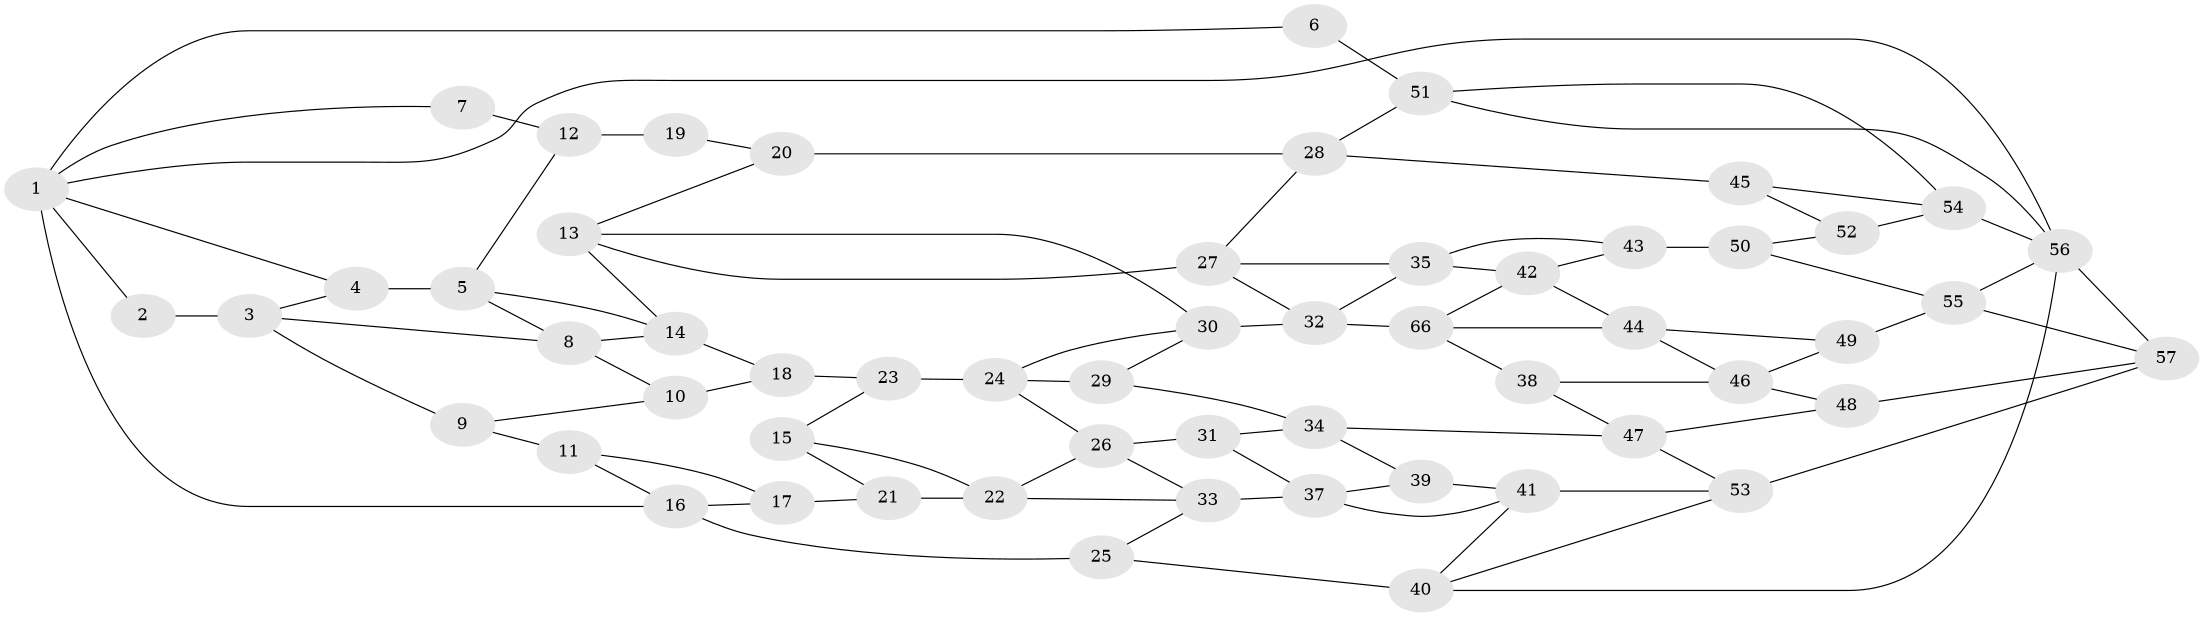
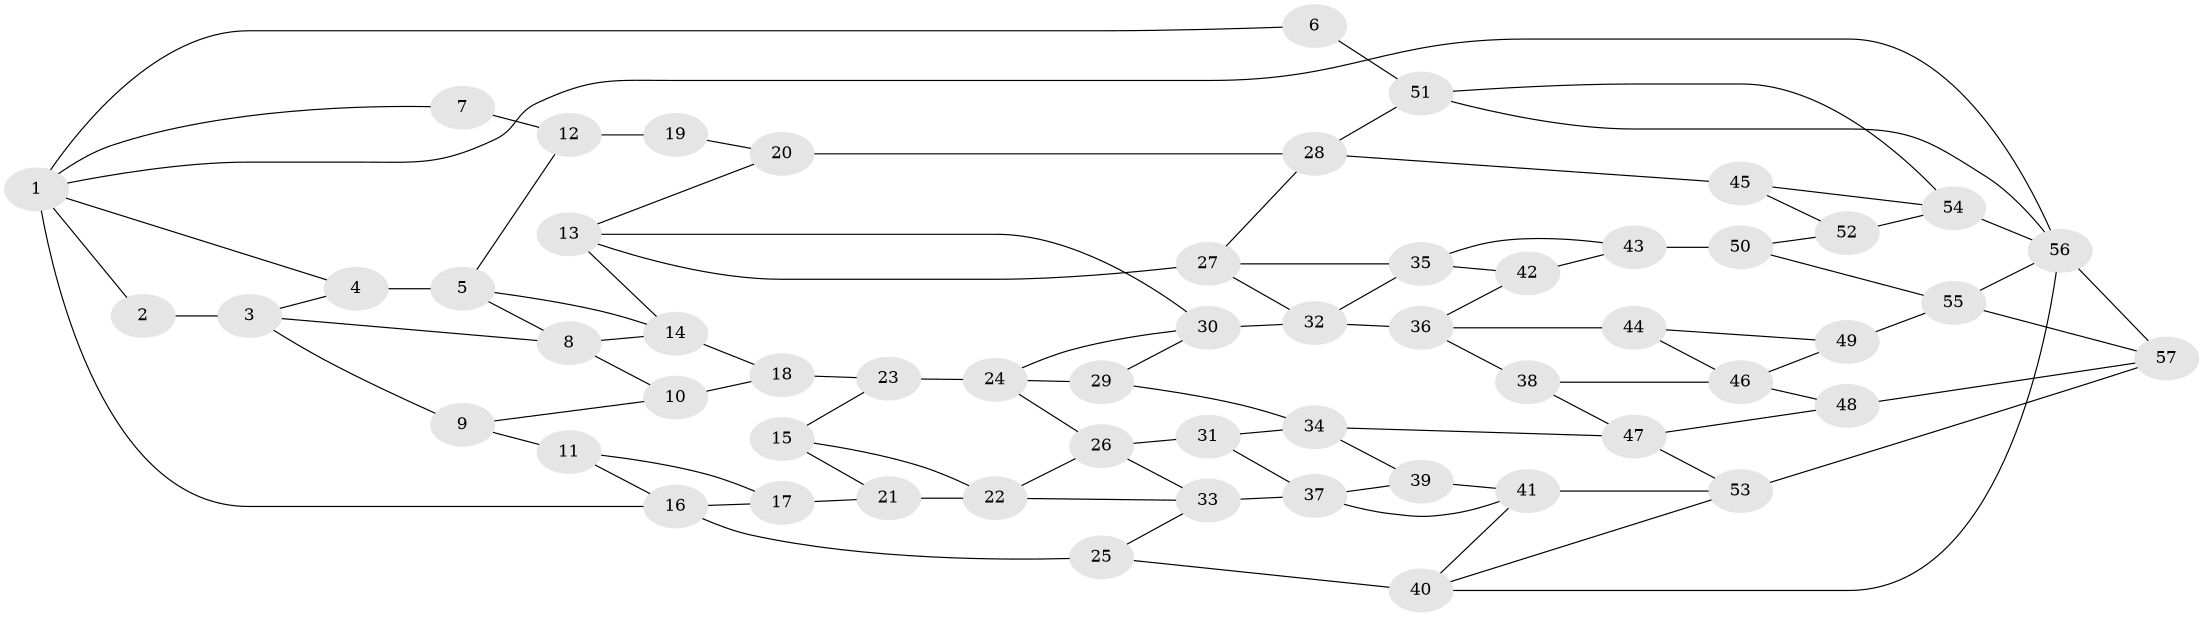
edge "42" -- "44": removed
node "66": label "66" -> "36"
